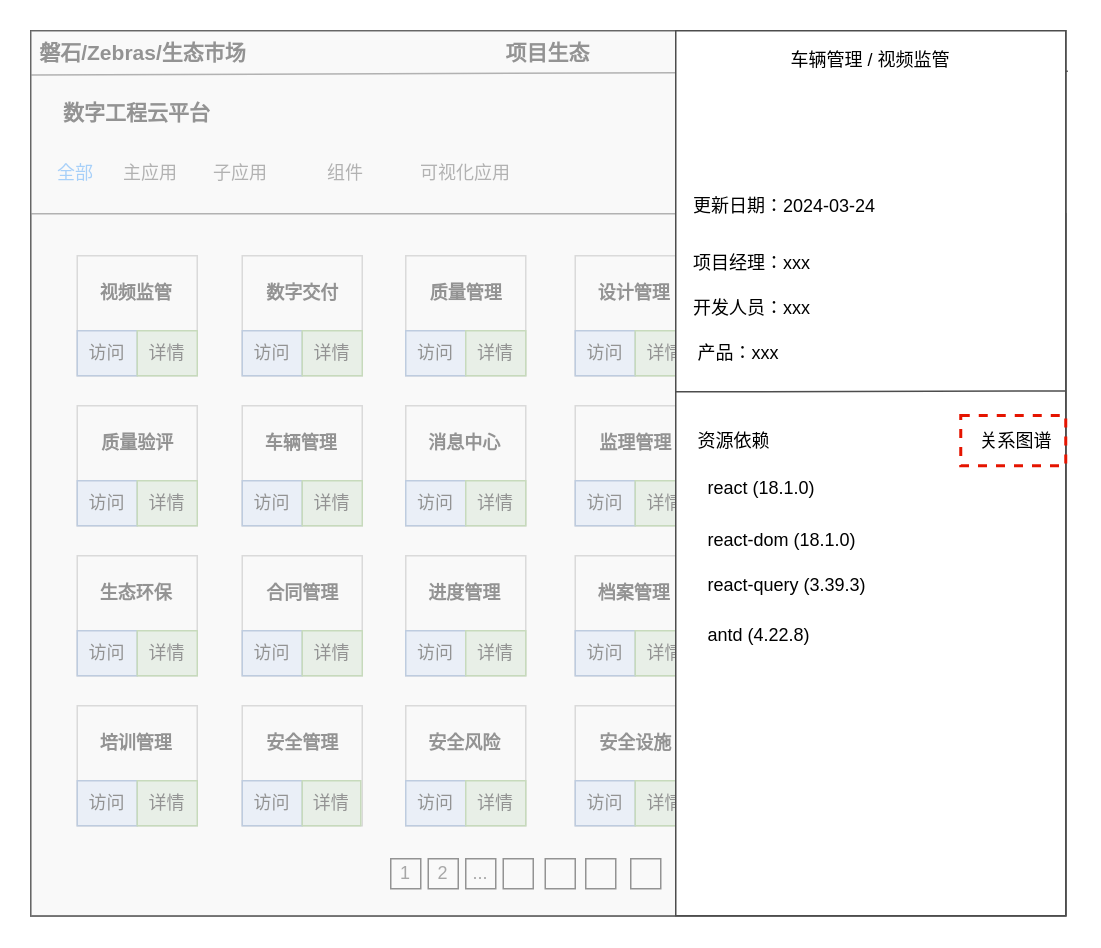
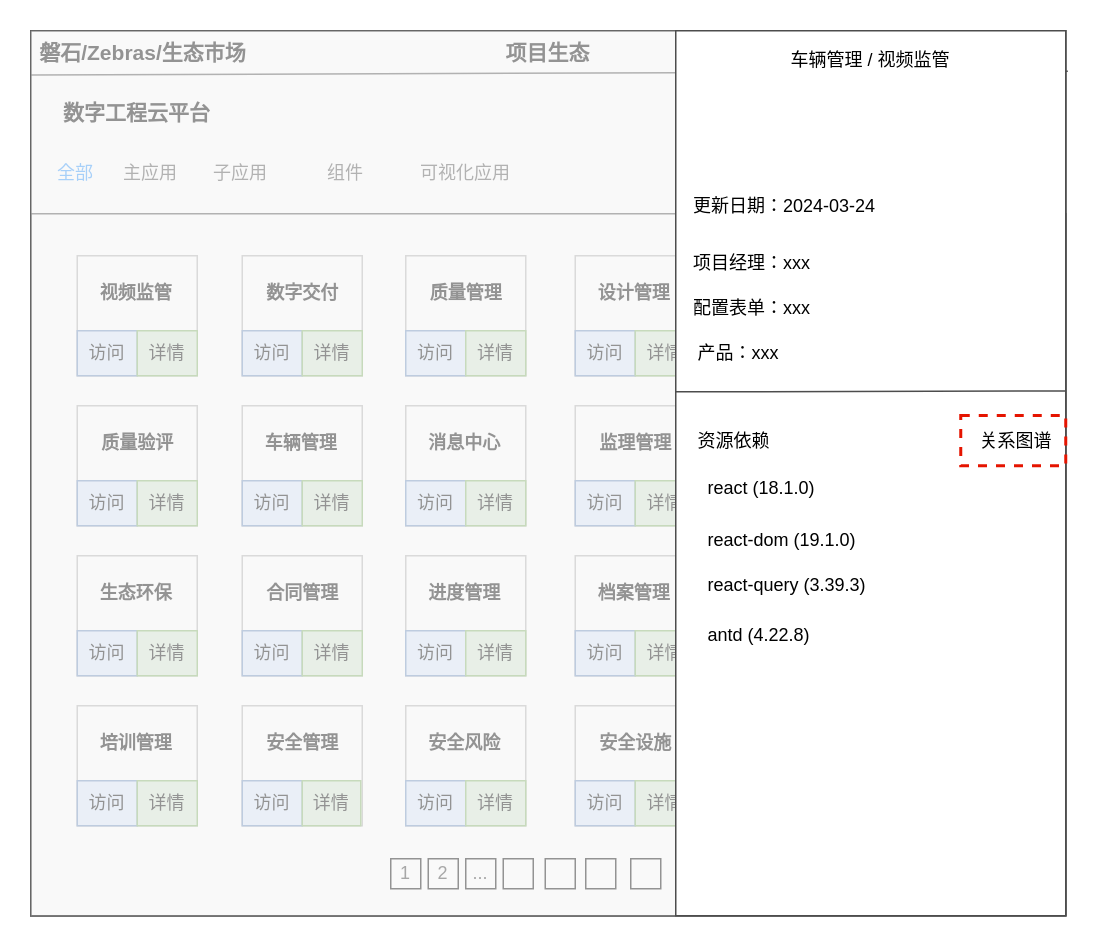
node "开发人员：xxx": label "开发人员：xxx" -> "配置表单：xxx"
node "react-dom (18.1.0)": label "react-dom (18.1.0)" -> "react-dom (19.1.0)"
